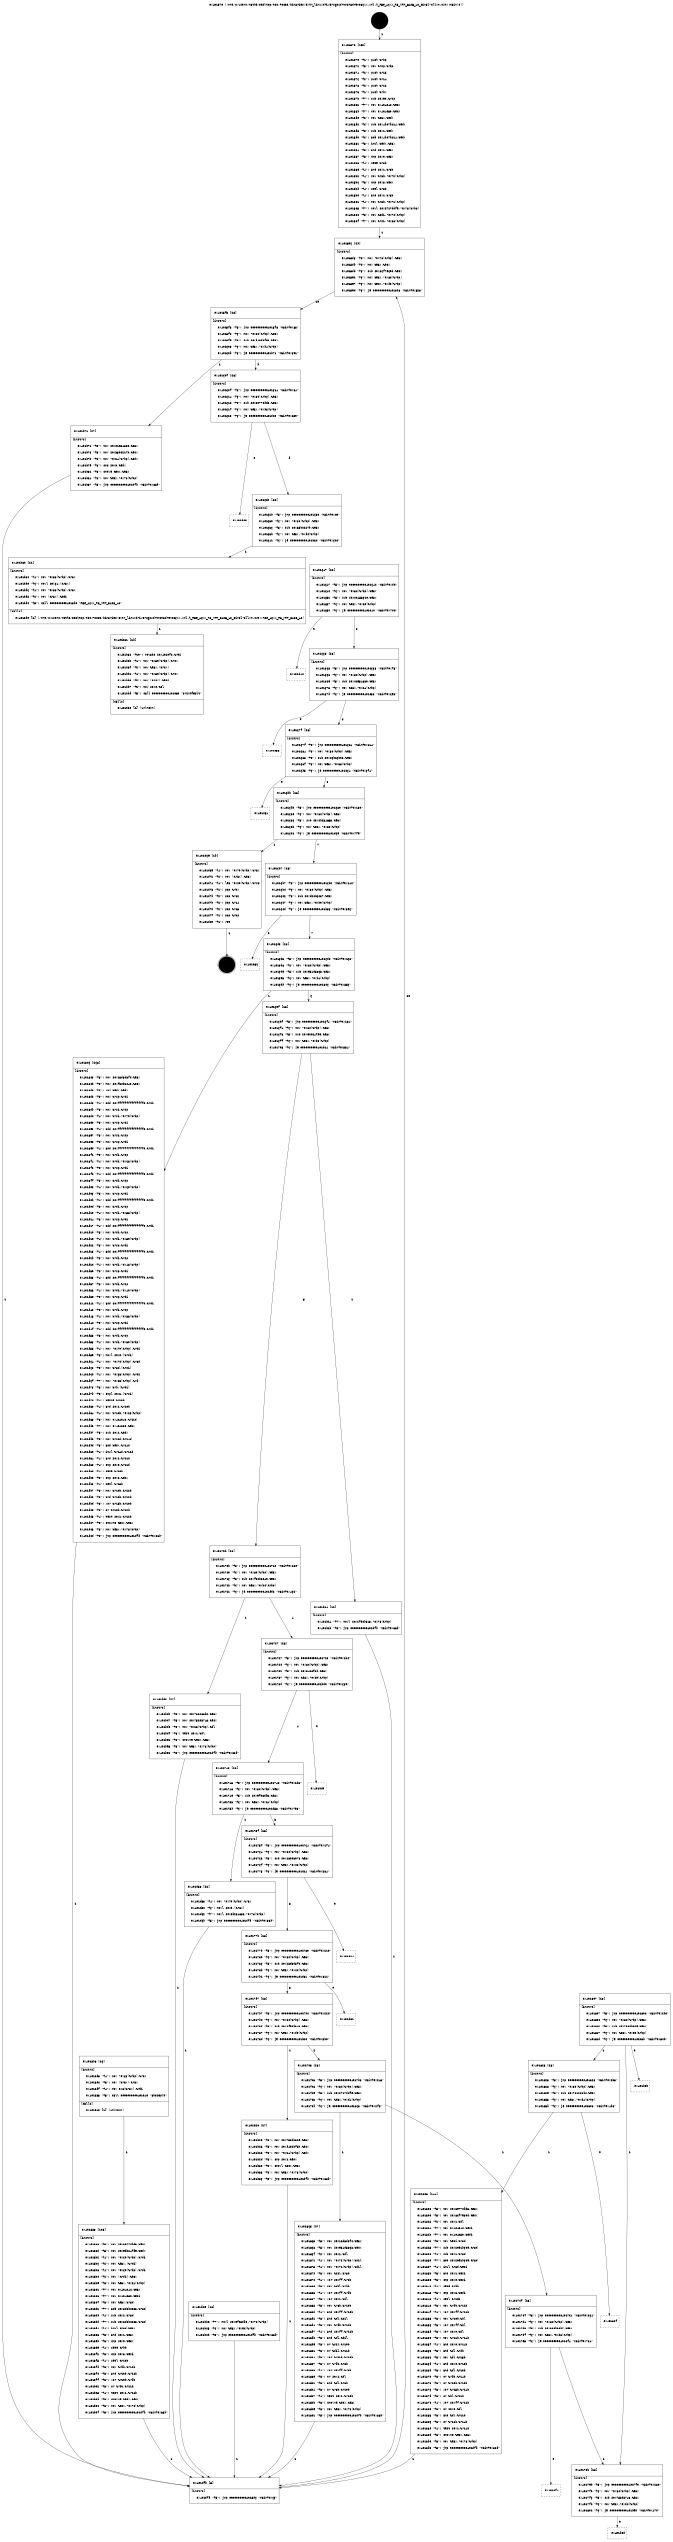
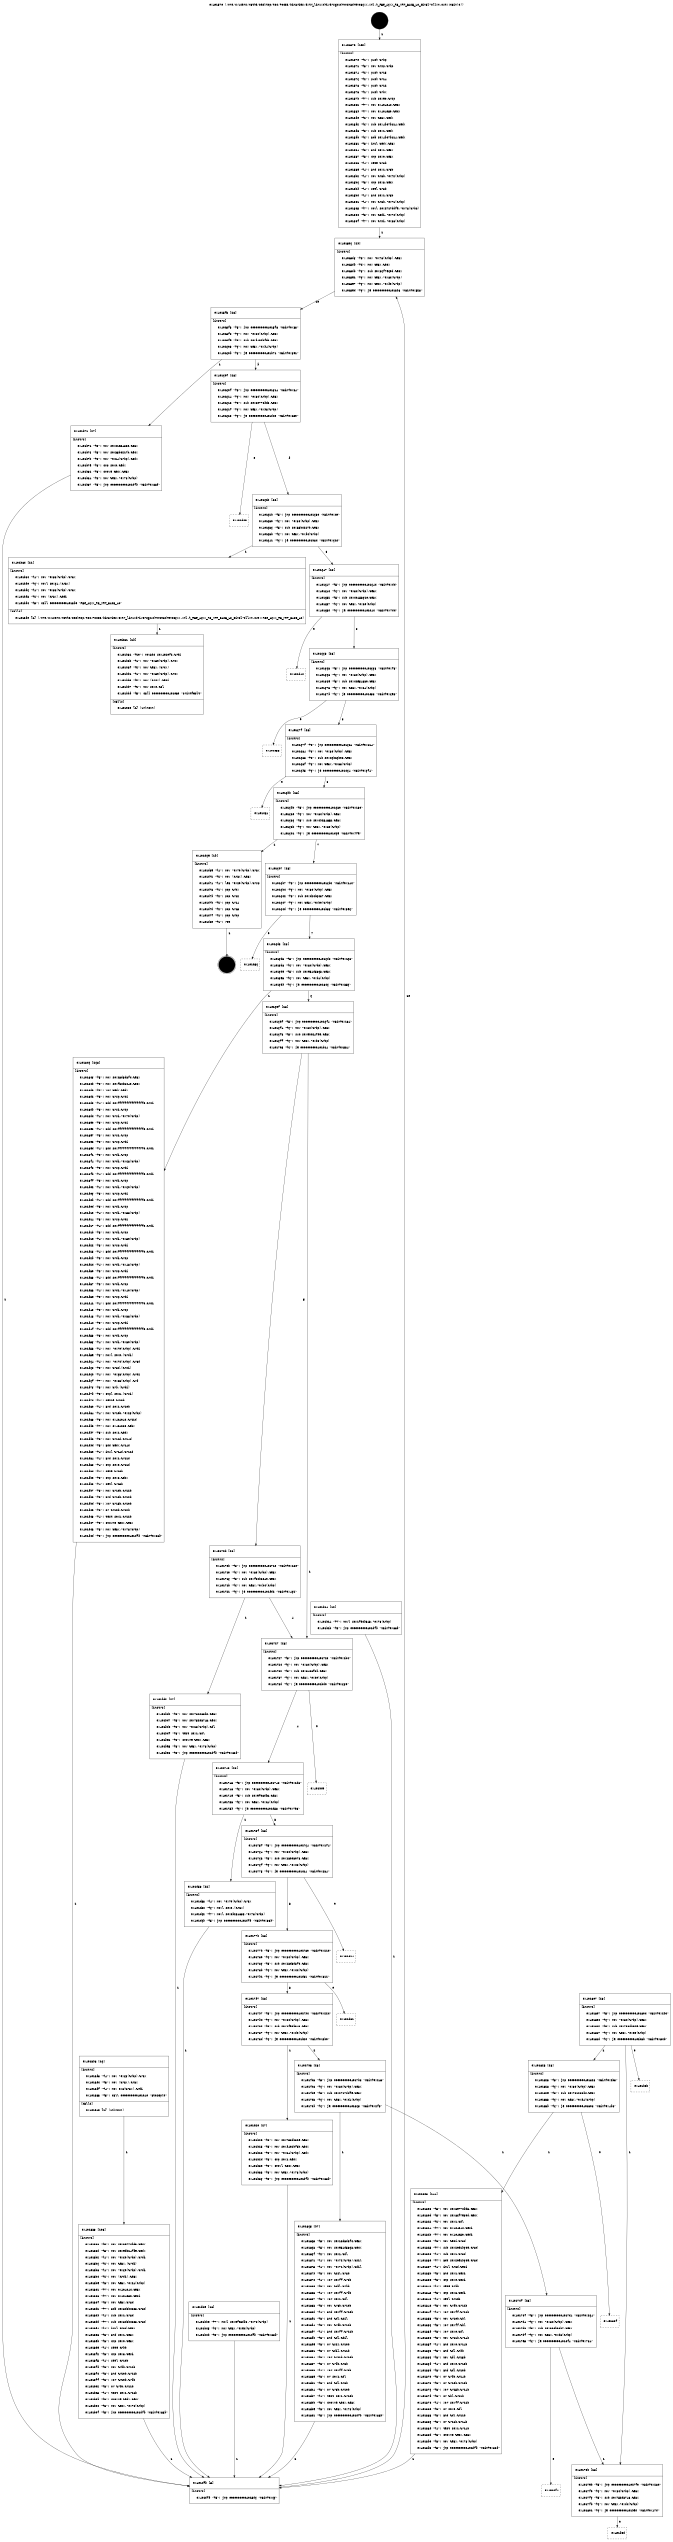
edge "0x40162b [28]" -> "0x401647 [28]": added, label "8"
edge "0x4016ef [28]" -> "0x401b14 [12]": now "0x4016ef [28]" -> "0x401727 [28]"
